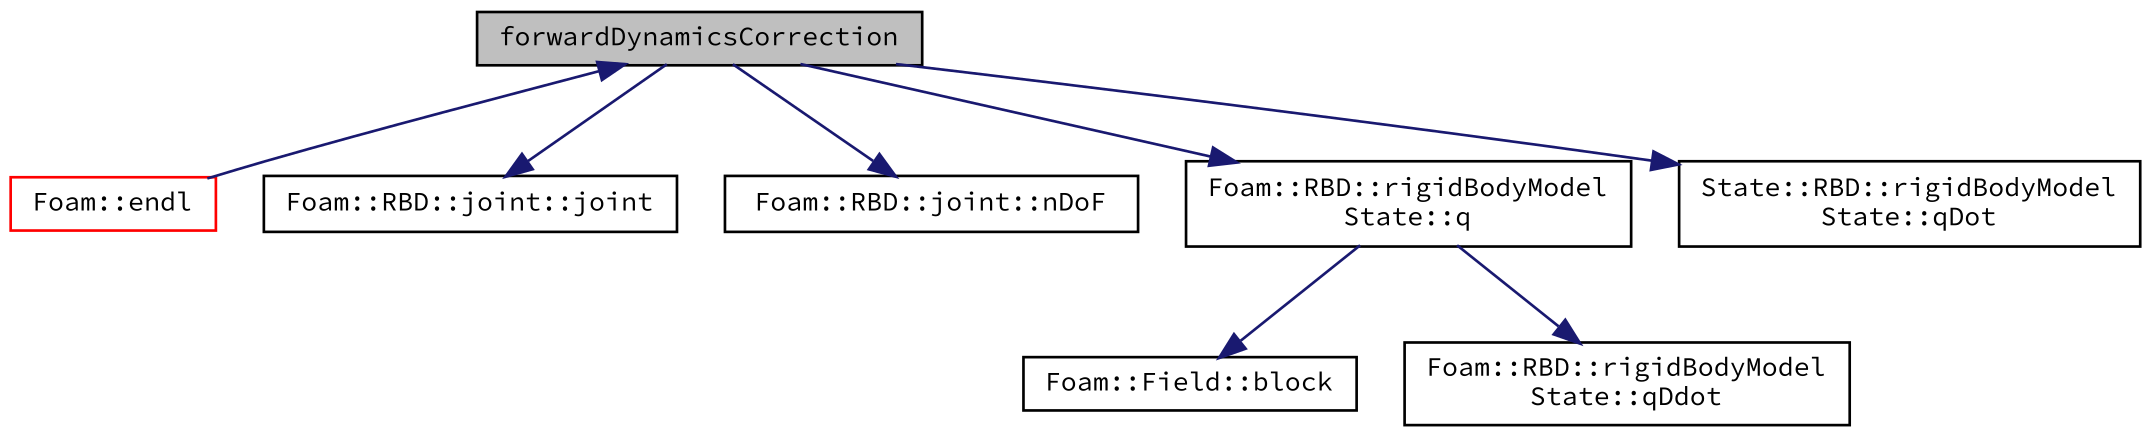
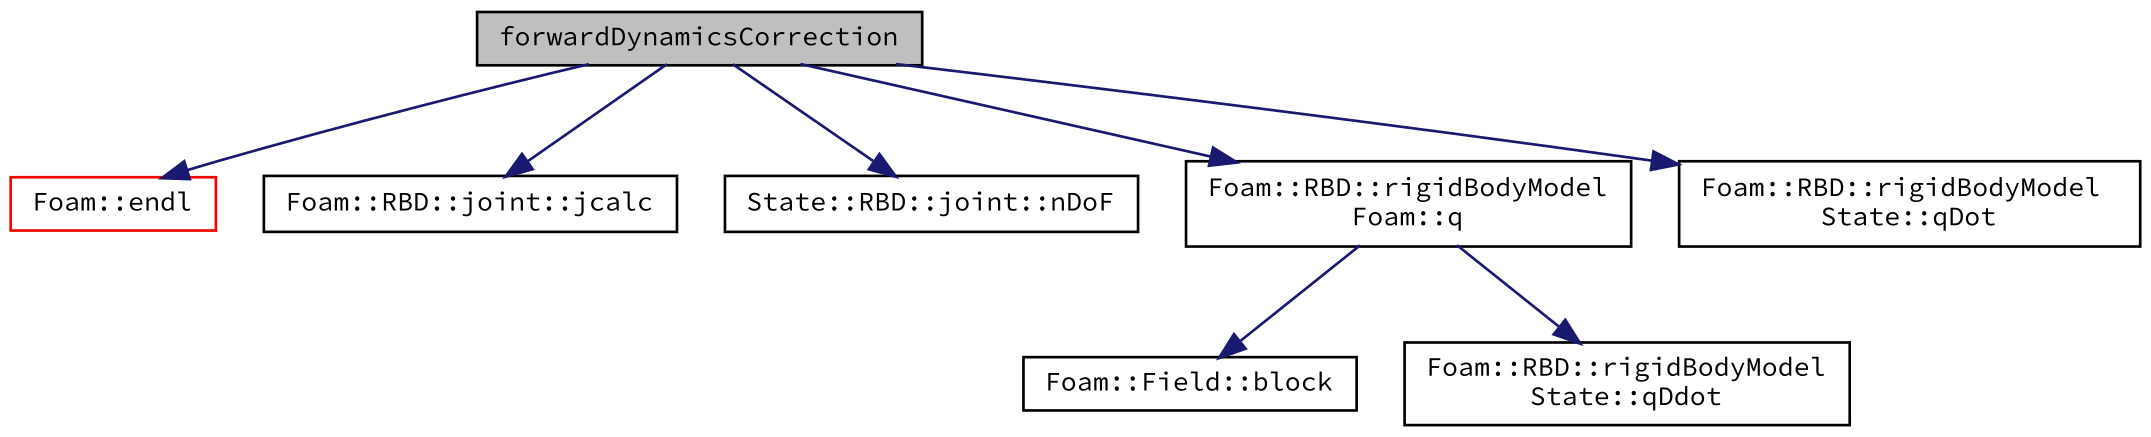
edge "Foam::endl" -> "forwardDynamicsCorrection": reversed
node "Foam::RBD::joint::joint": label "Foam::RBD::joint::joint" -> "Foam::RBD::joint::jcalc"
node "Foam::RBD::joint::nDoF": label "Foam::RBD::joint::nDoF" -> "State::RBD::joint::nDoF"
node "Foam::RBD::rigidBodyModel State::q": label "Foam::RBD::rigidBodyModel State::q" -> "Foam::RBD::rigidBodyModel Foam::q"
node "State::RBD::rigidBodyModel State::qDot": label "State::RBD::rigidBodyModel State::qDot" -> "Foam::RBD::rigidBodyModel State::qDot"
